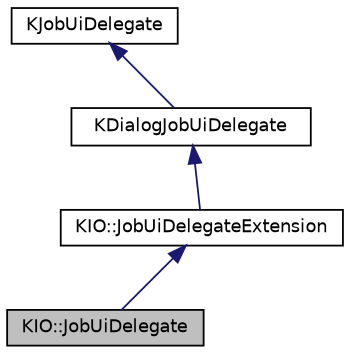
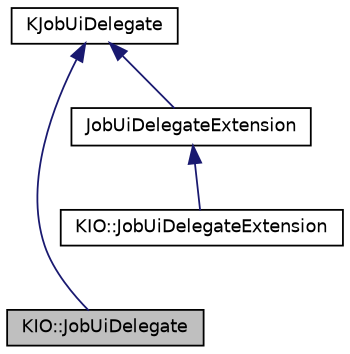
node "KDialogJobUiDelegate": label "KDialogJobUiDelegate" -> "JobUiDelegateExtension"
edge "KIO::JobUiDelegate" -> "KIO::JobUiDelegateExtension": now "KIO::JobUiDelegate" -> "KJobUiDelegate"
